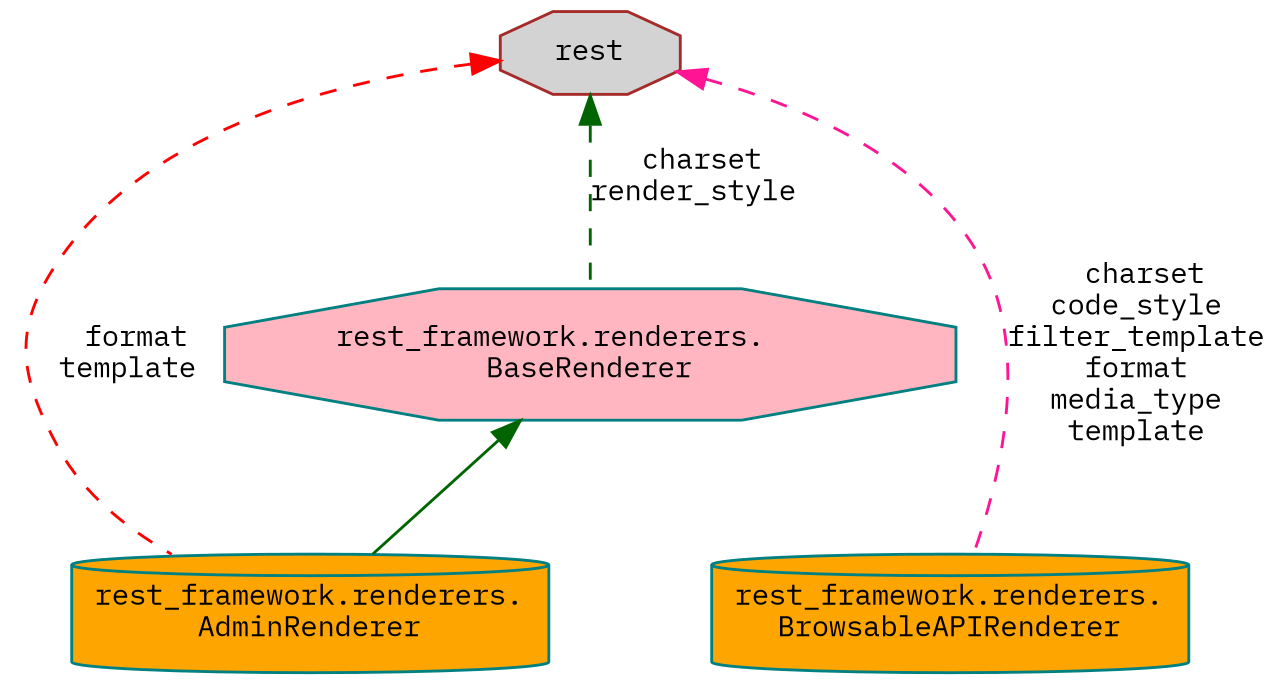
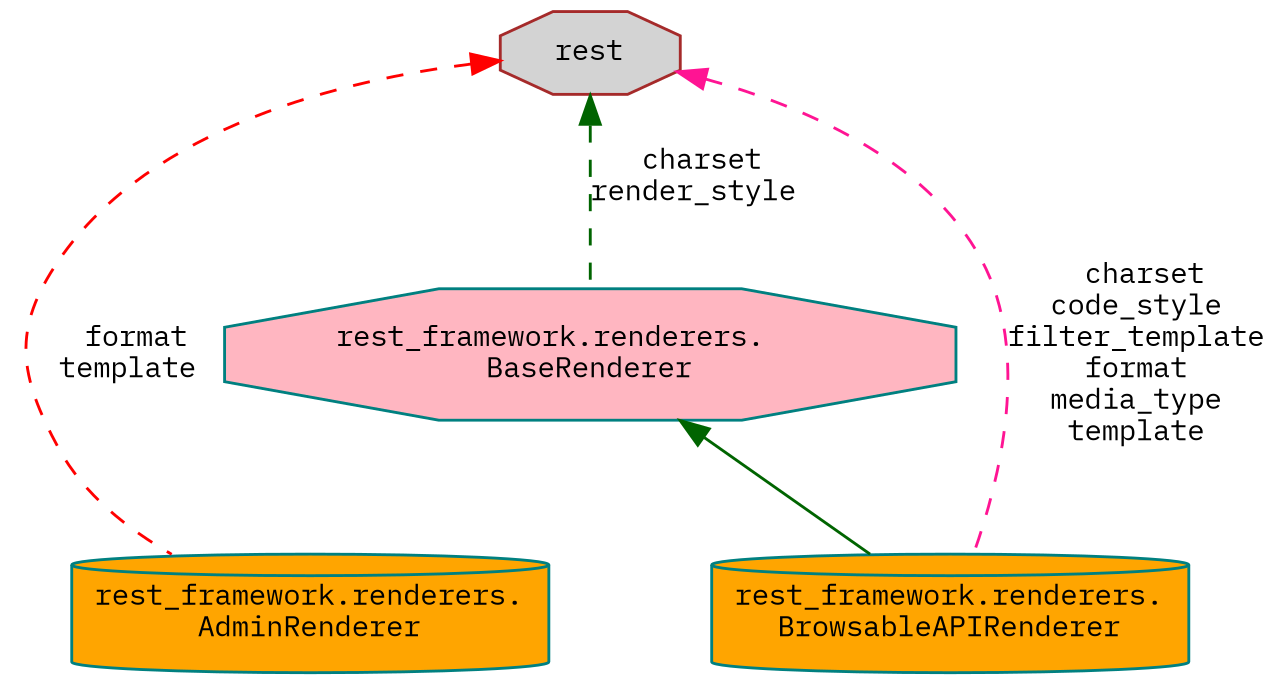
edge "rest_framework.renderers. AdminRenderer" -> "rest_framework.renderers. BaseRenderer": now "rest_framework.renderers. BrowsableAPIRenderer" -> "rest_framework.renderers. BaseRenderer"
